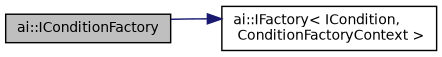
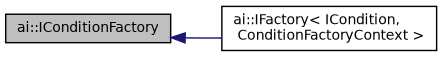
edge "ai::IConditionFactory" -> "ai::IFactory< ICondition, ConditionFactoryContext >": reversed
